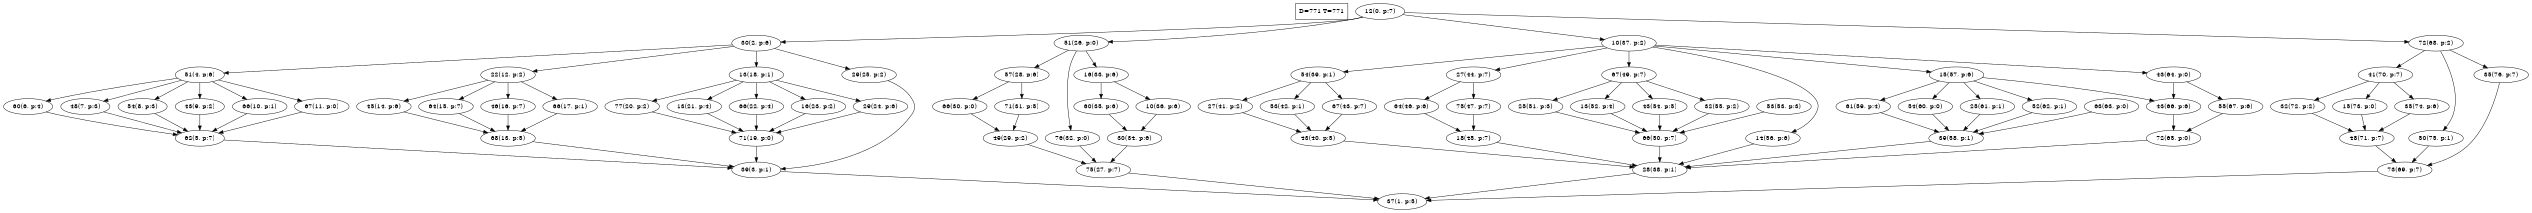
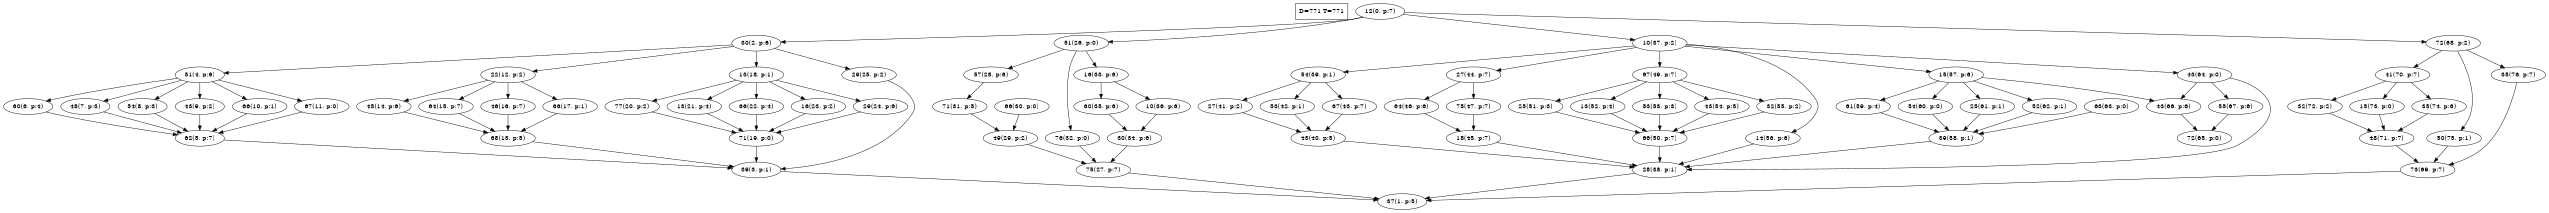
edge "67(49, p:7)" -> "53(53, p:3)": added
edge "57(28, p:6)" -> "66(30, p:0)": removed
edge "72(65, p:0)" -> "28(38, p:1)": now "43(64, p:0)" -> "28(38, p:1)"
